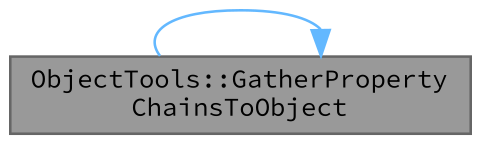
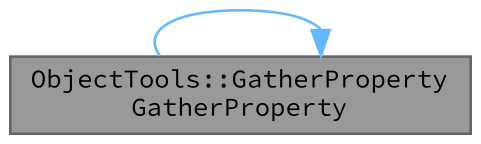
node "ObjectTools::GatherProperty ChainsToObject": label "ObjectTools::GatherProperty ChainsToObject" -> "ObjectTools::GatherProperty GatherProperty"
